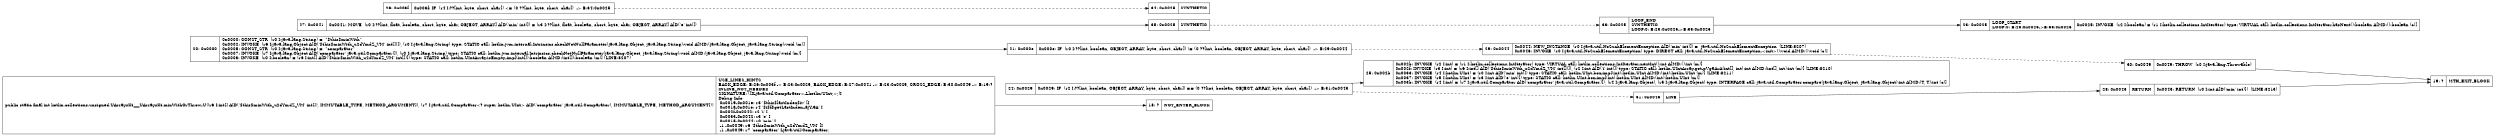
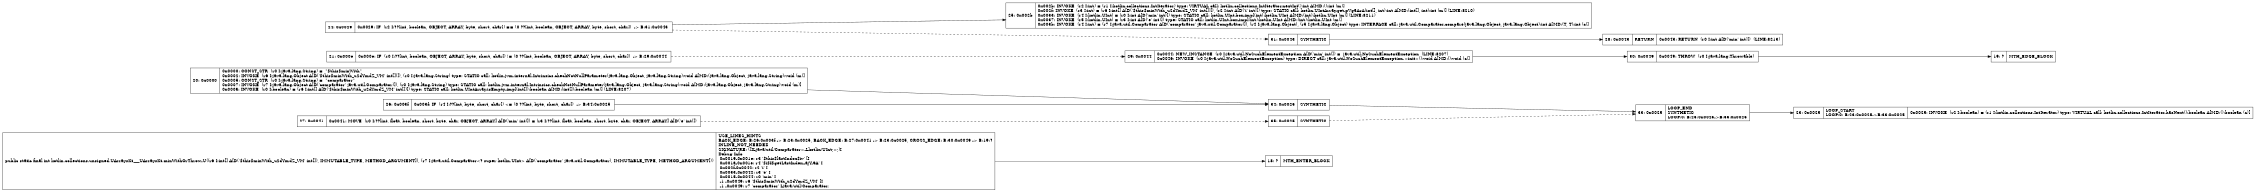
edge "26: 0x003f" -> "34: 0x0025": style dashed -> solid
edge "27: 0x0041" -> "35: 0x0025": style solid -> dashed
edge "20: 0x0000" -> "21: 0x000e": now "20: 0x0000" -> "34: 0x0025"
edge "29: 0x0044" -> "30: 0x0049": style dashed -> solid
node "19: ?": text "MTH_EXIT_BLOCK" -> "MTH_EDGE_BLOCK"
edge "28: 0x0043" -> "19: ?": removed
node "31: 0x0043": text "LINE" -> "SYNTHETIC"
node "18: ?": text "NOT_ENTER_BLOCK" -> "MTH_ENTER_BLOCK"
edge "34: 0x0025" -> "33: 0x0025": added
